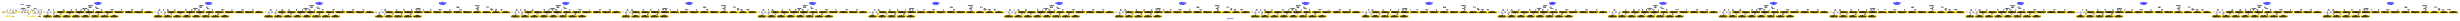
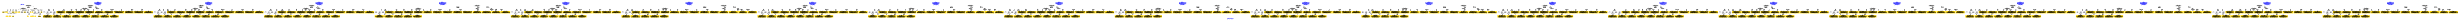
node "DateOfWork": fillcolor lightgray -> gold
